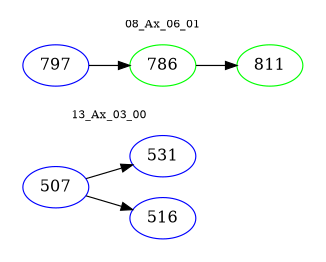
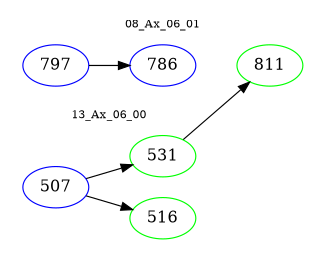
node "786": color green -> blue
edge "786" -> "811": now "531" -> "811"
cluster "13_Ax_03_00": label "13_Ax_03_00" -> "13_Ax_06_00"
node "531": color blue -> green
node "516": color blue -> green
